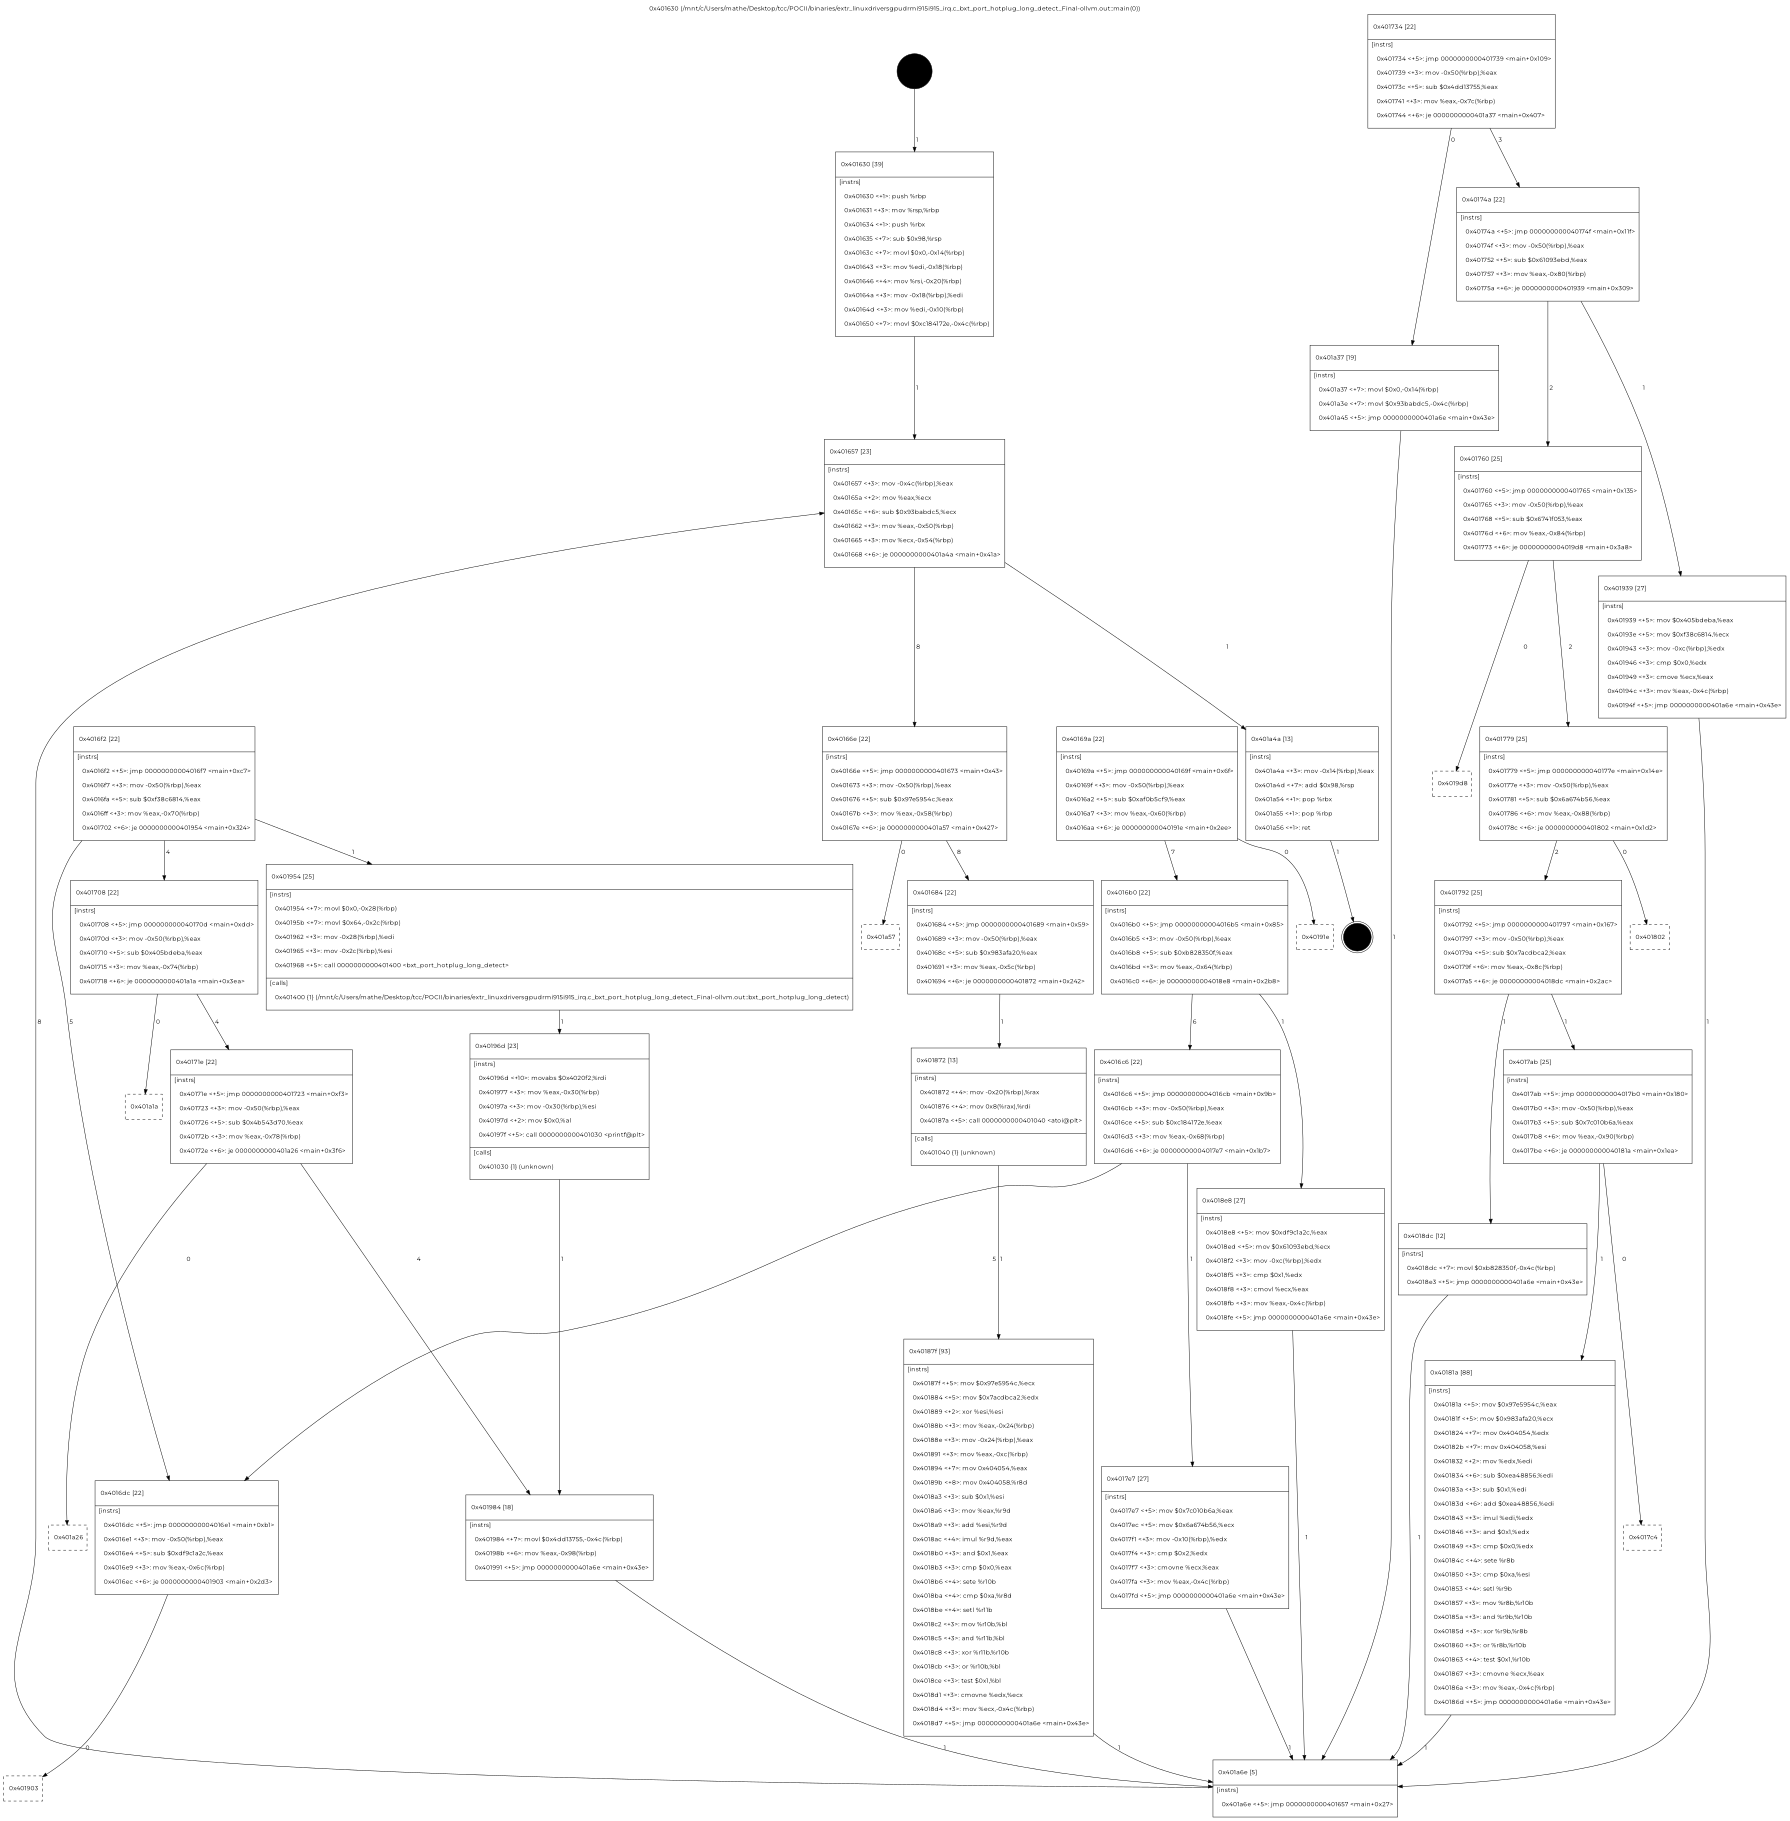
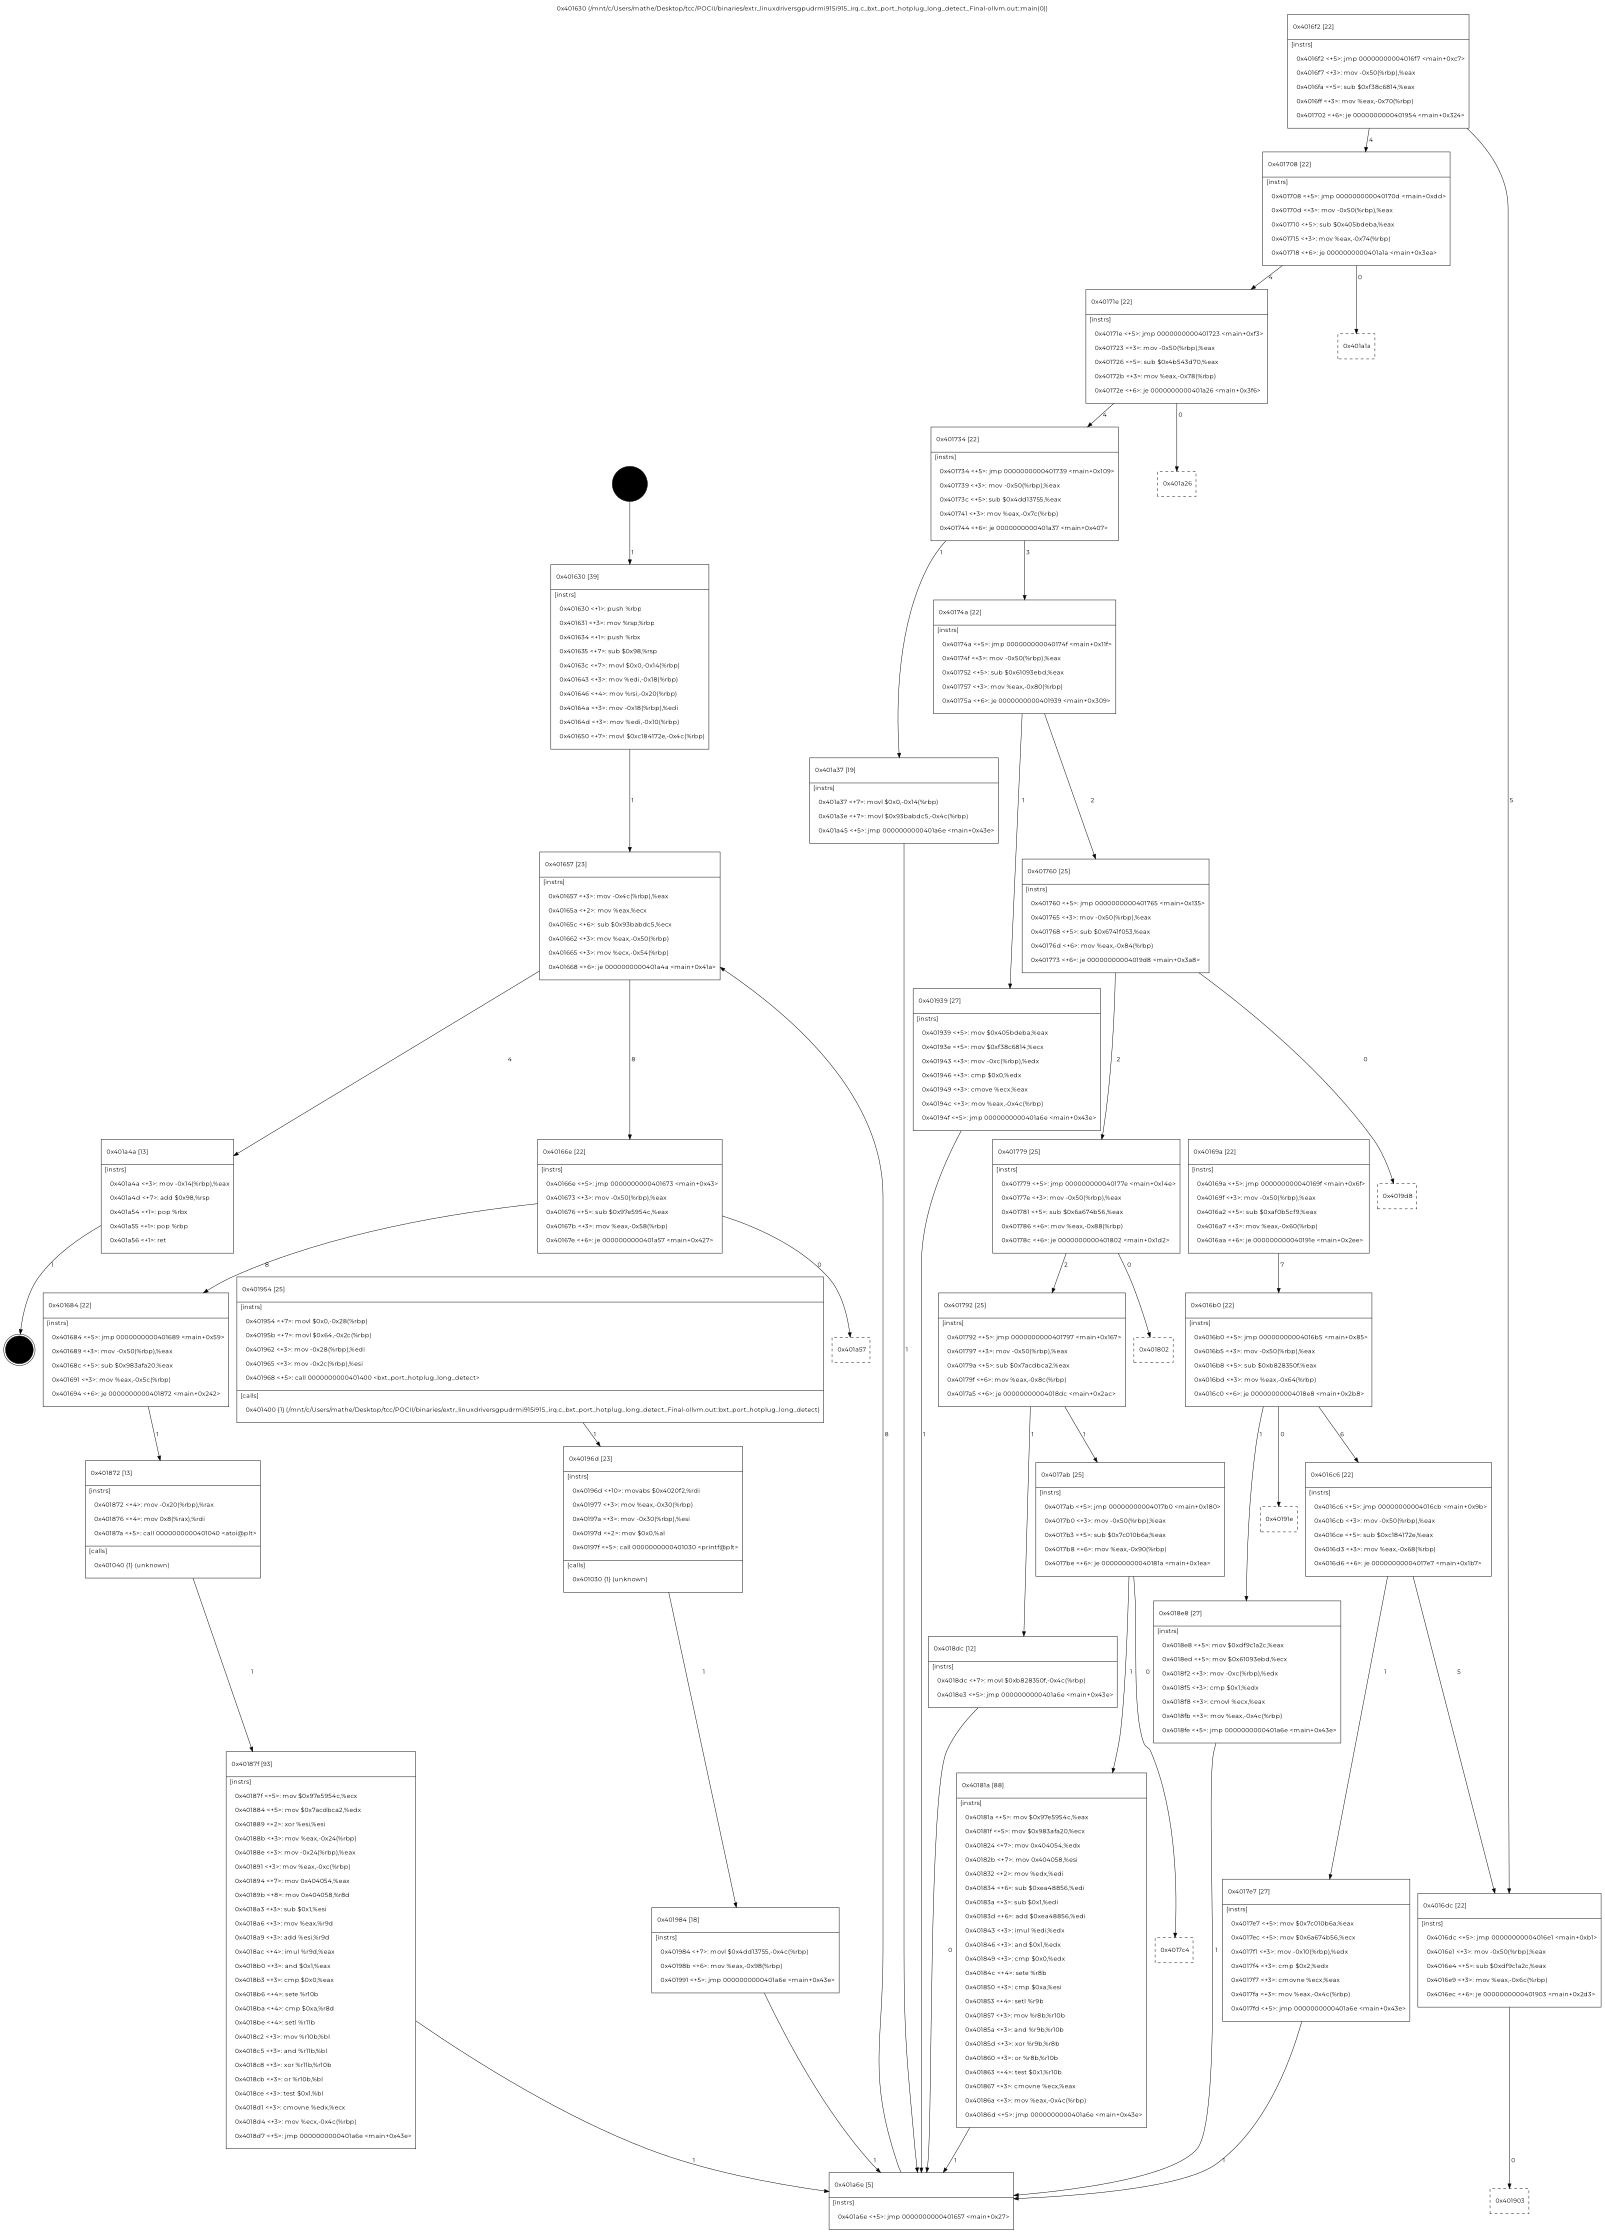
edge "0x401734 [22]" -> "0x401a37 [19]": label " 0" -> " 1"
edge "0x401657 [23]" -> "0x401a4a [13]": label " 1" -> " 4"
edge "0x4016f2 [22]" -> "0x401954 [25]": removed, label "1"
edge "0x40169a [22]" -> "0x40191e": now "0x4016b0 [22]" -> "0x40191e"
edge "0x40171e [22]" -> "0x401984 [18]": now "0x40171e [22]" -> "0x401734 [22]"
edge "0x4018dc [12]" -> "0x401a6e [5]": label " 1" -> " 0"
